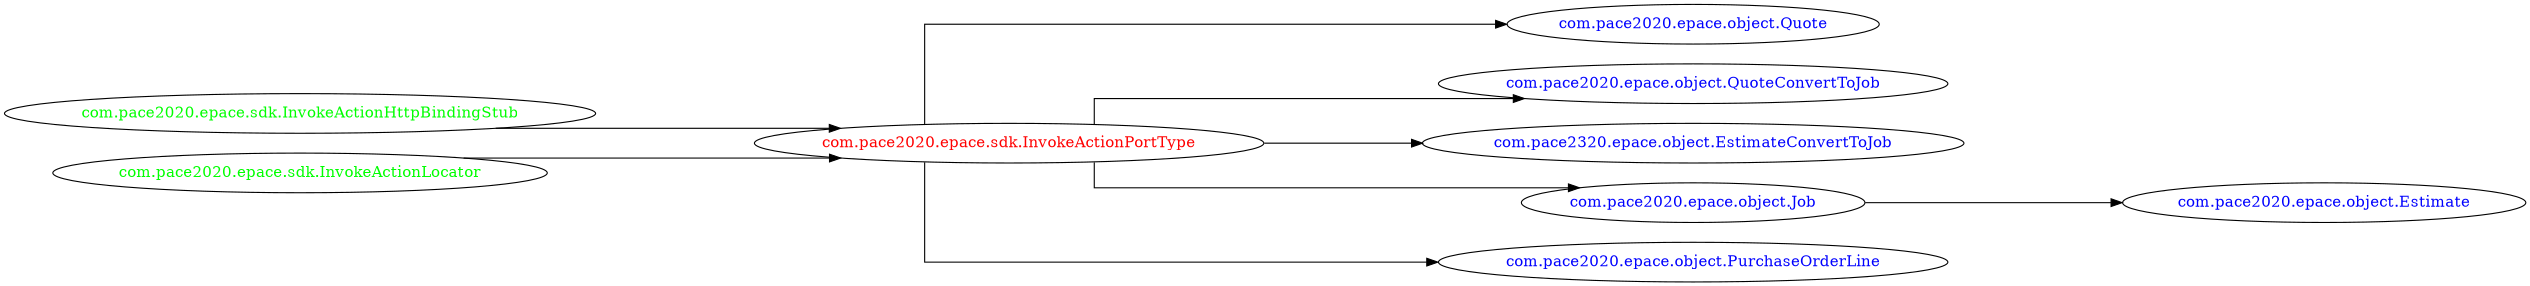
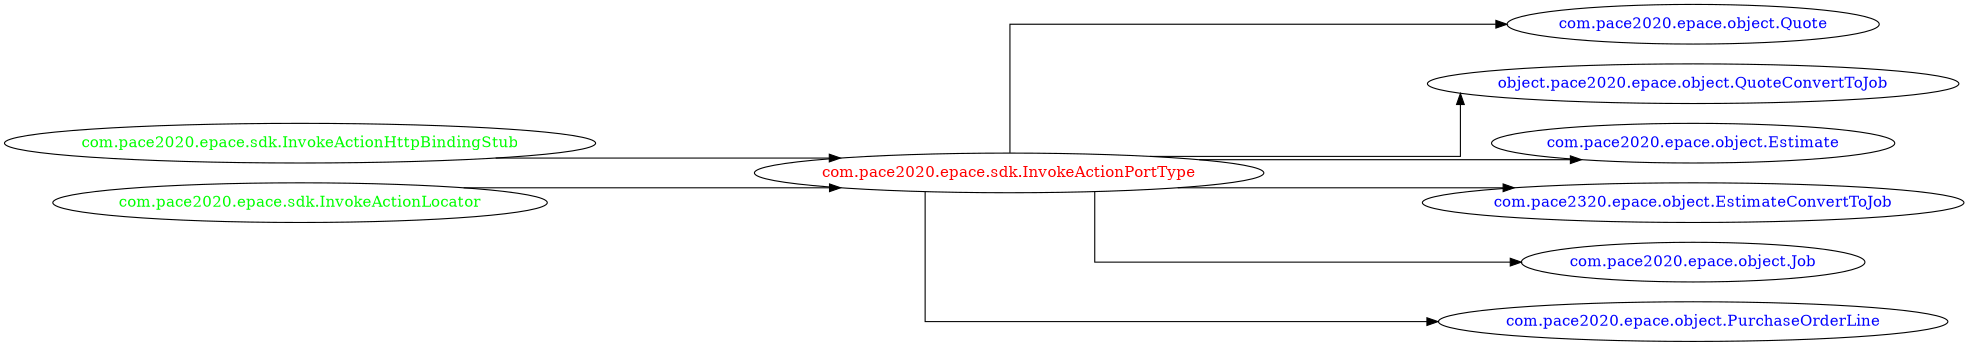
node "com.pace2020.epace.object.QuoteConvertToJob": label "com.pace2020.epace.object.QuoteConvertToJob" -> "object.pace2020.epace.object.QuoteConvertToJob"
edge "com.pace2020.epace.object.Job" -> "com.pace2020.epace.object.Estimate": now "com.pace2020.epace.sdk.InvokeActionPortType" -> "com.pace2020.epace.object.Estimate"
